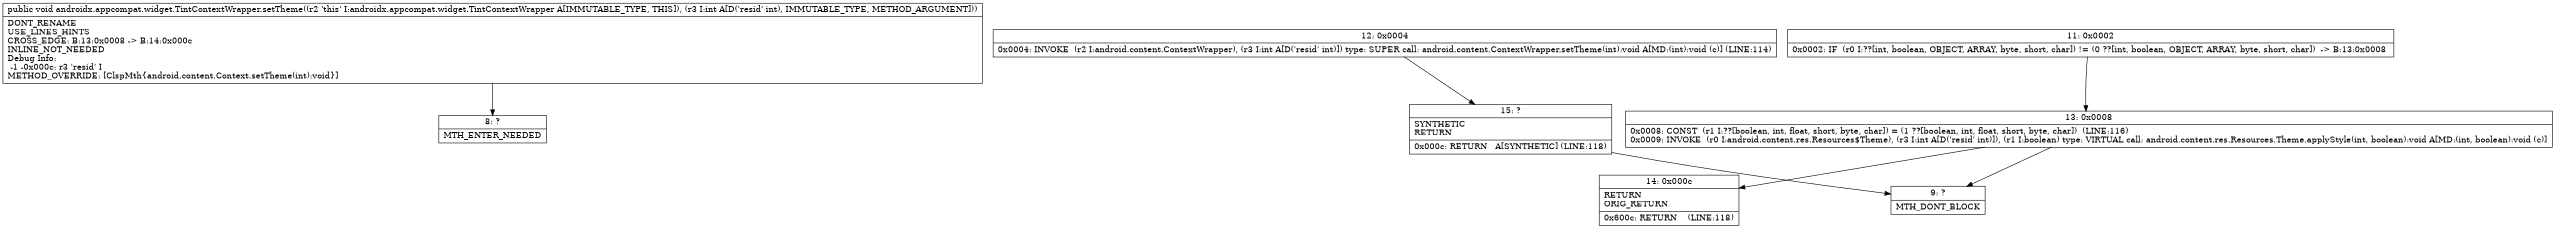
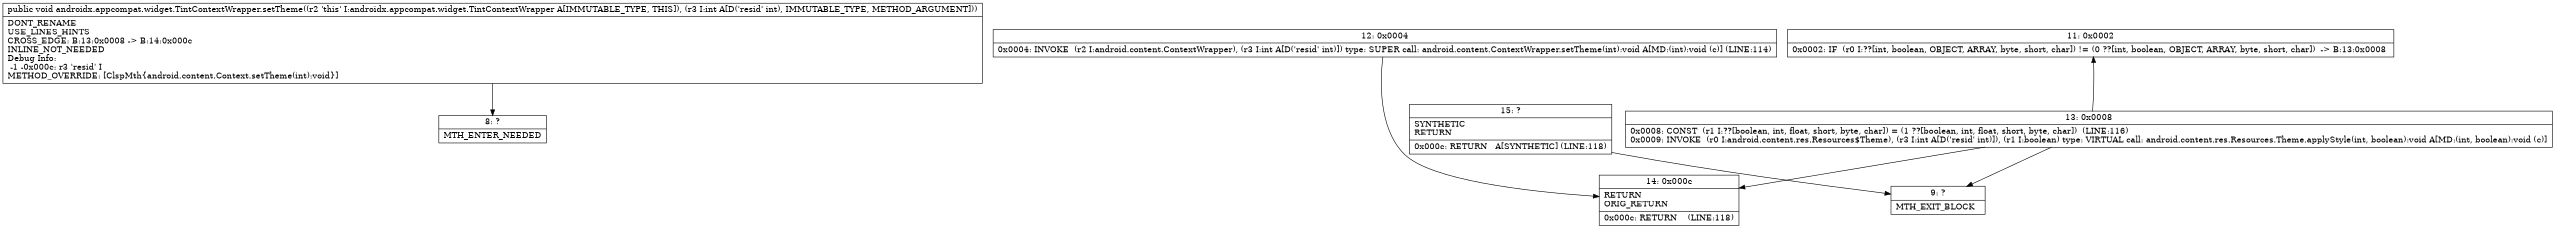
edge "12: 0x0004" -> "15: ?": now "12: 0x0004" -> "14: 0x000c"
edge "11: 0x0002" -> "13: 0x0008": reversed
node "9: ?": text "MTH_DONT_BLOCK" -> "MTH_EXIT_BLOCK"
node "14: 0x000c": text "0x600c: RETURN    (LINE:118)" -> "0x000c: RETURN    (LINE:118)"
